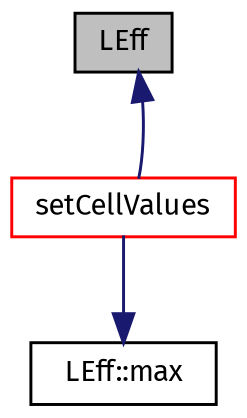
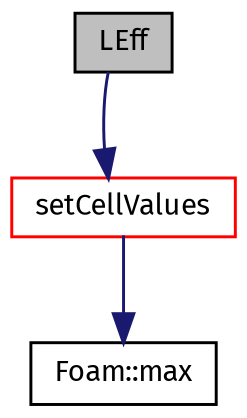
edge "setCellValues" -> "LEff": reversed
node "LEff::max": label "LEff::max" -> "Foam::max"
